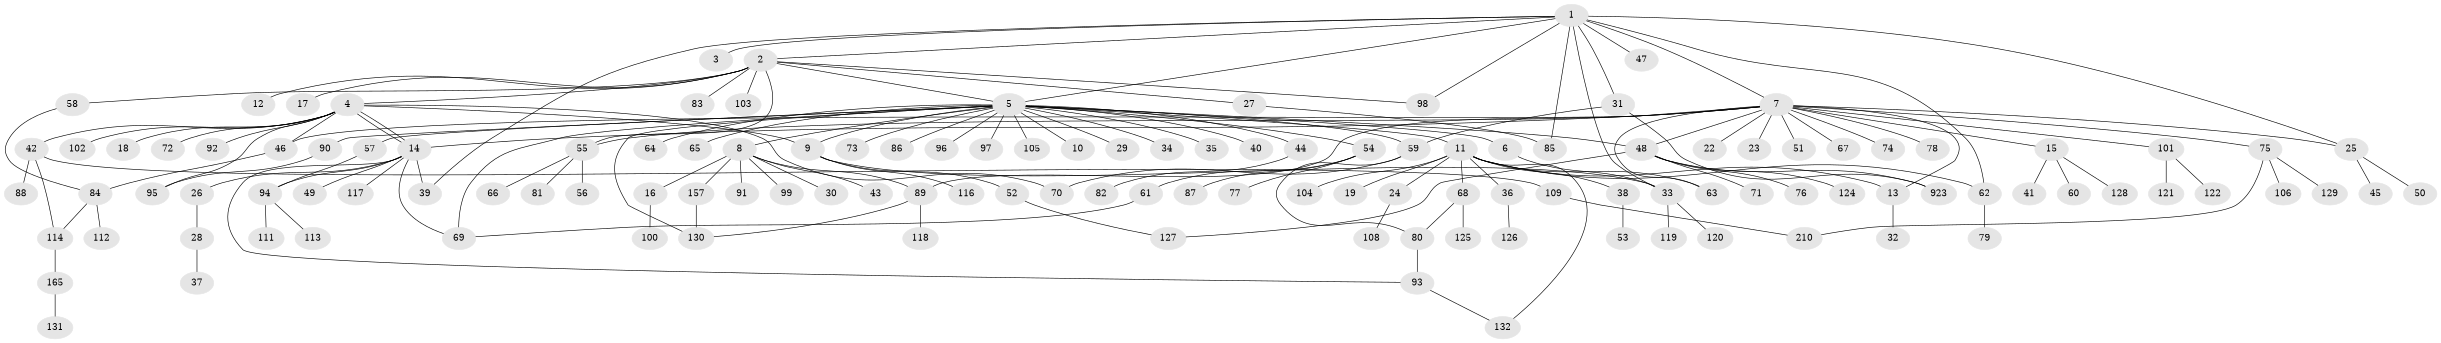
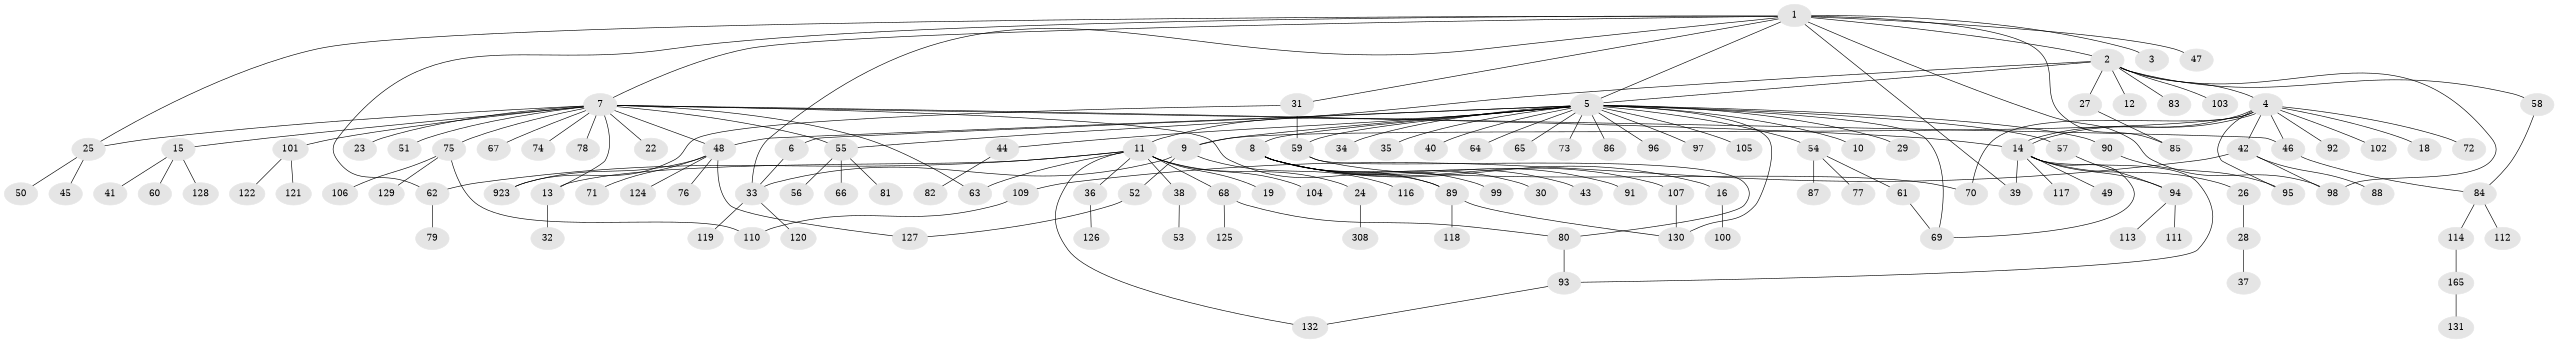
node "17": removed
edge "42" -- "114": now "42" -- "98"
node "157": label "157" -> "107"
node "108": label "108" -> "308"
node "210": label "210" -> "110"
